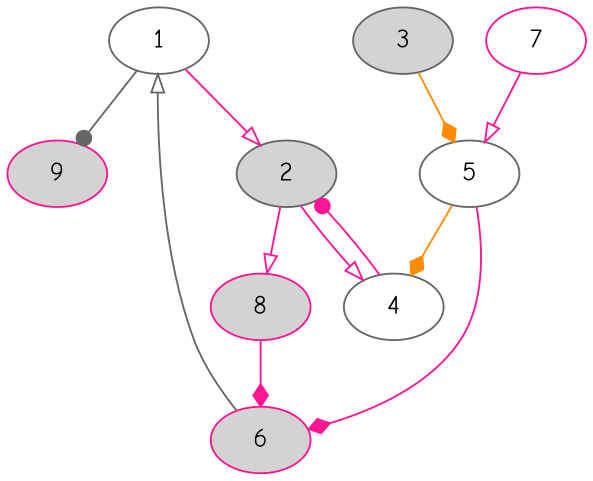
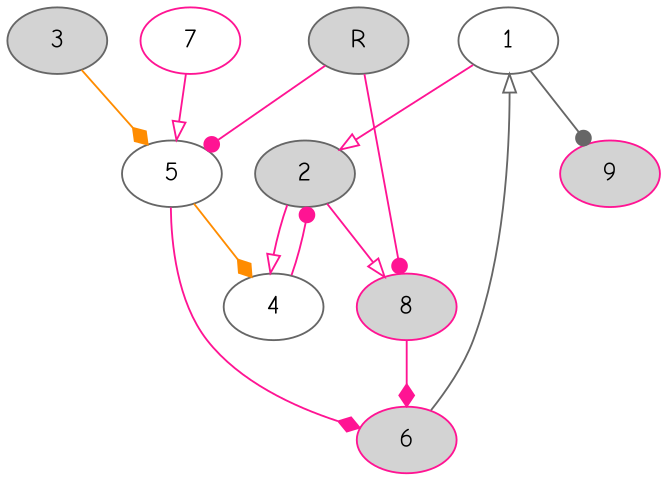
node "R": added
